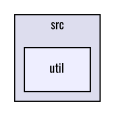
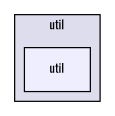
cluster "src": label "src" -> "util"
